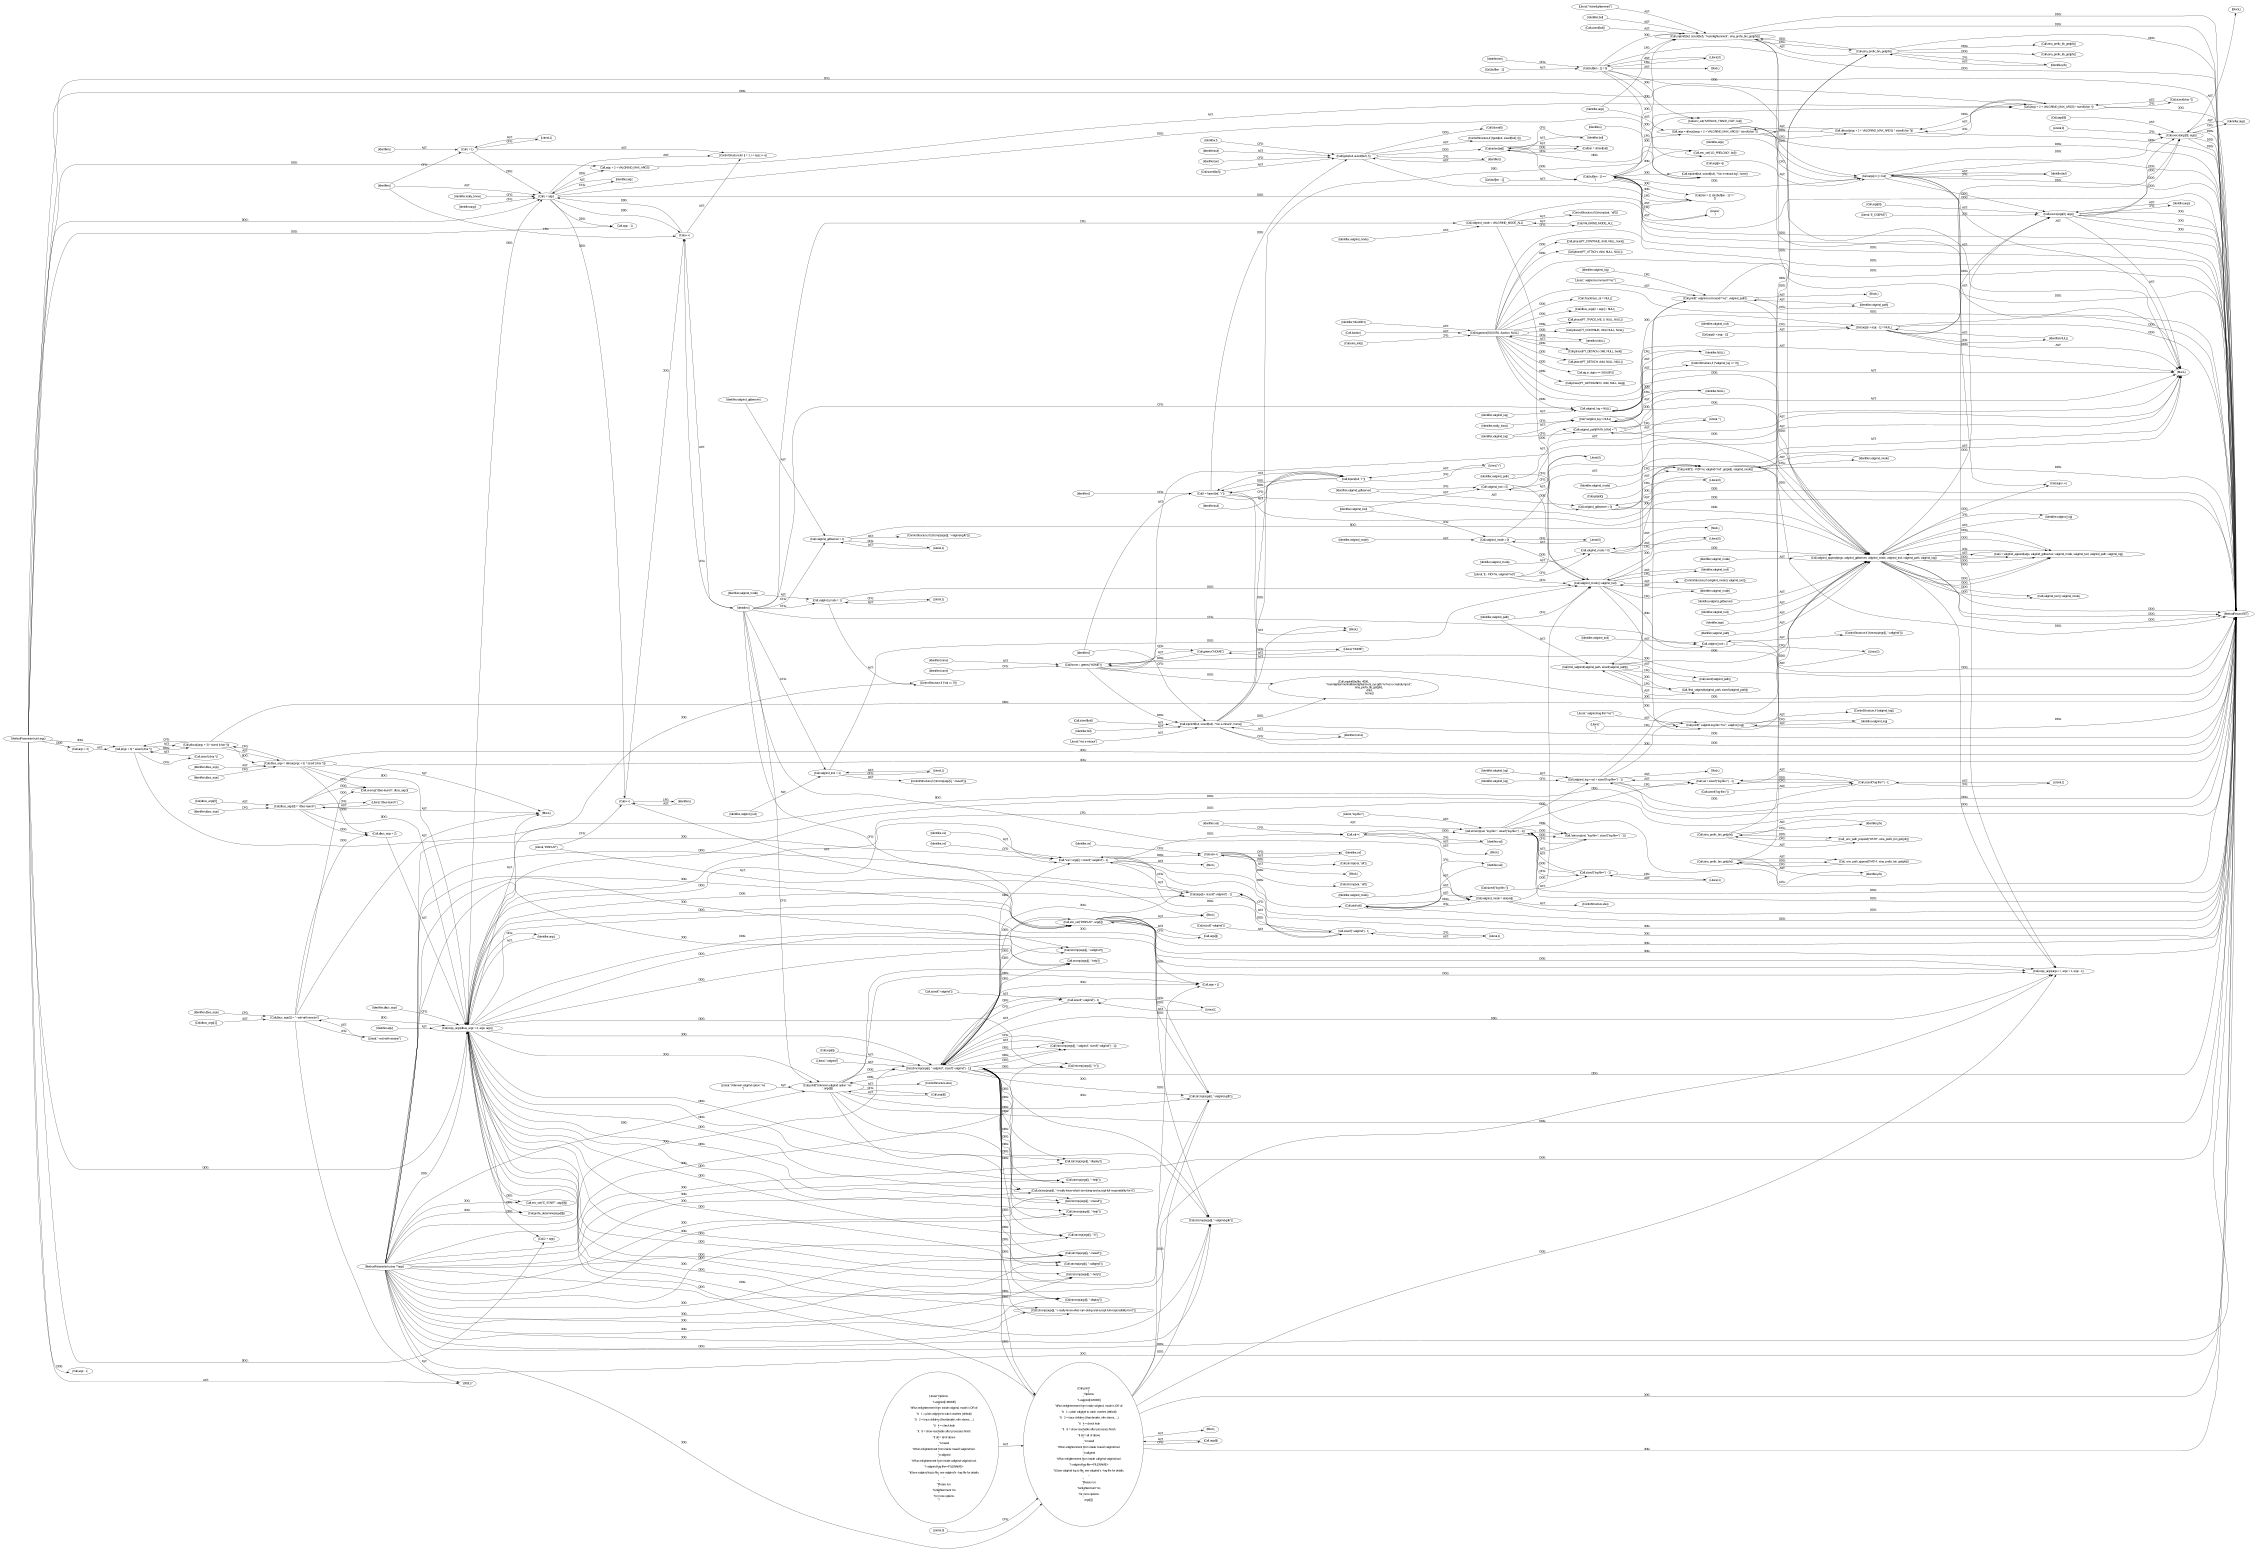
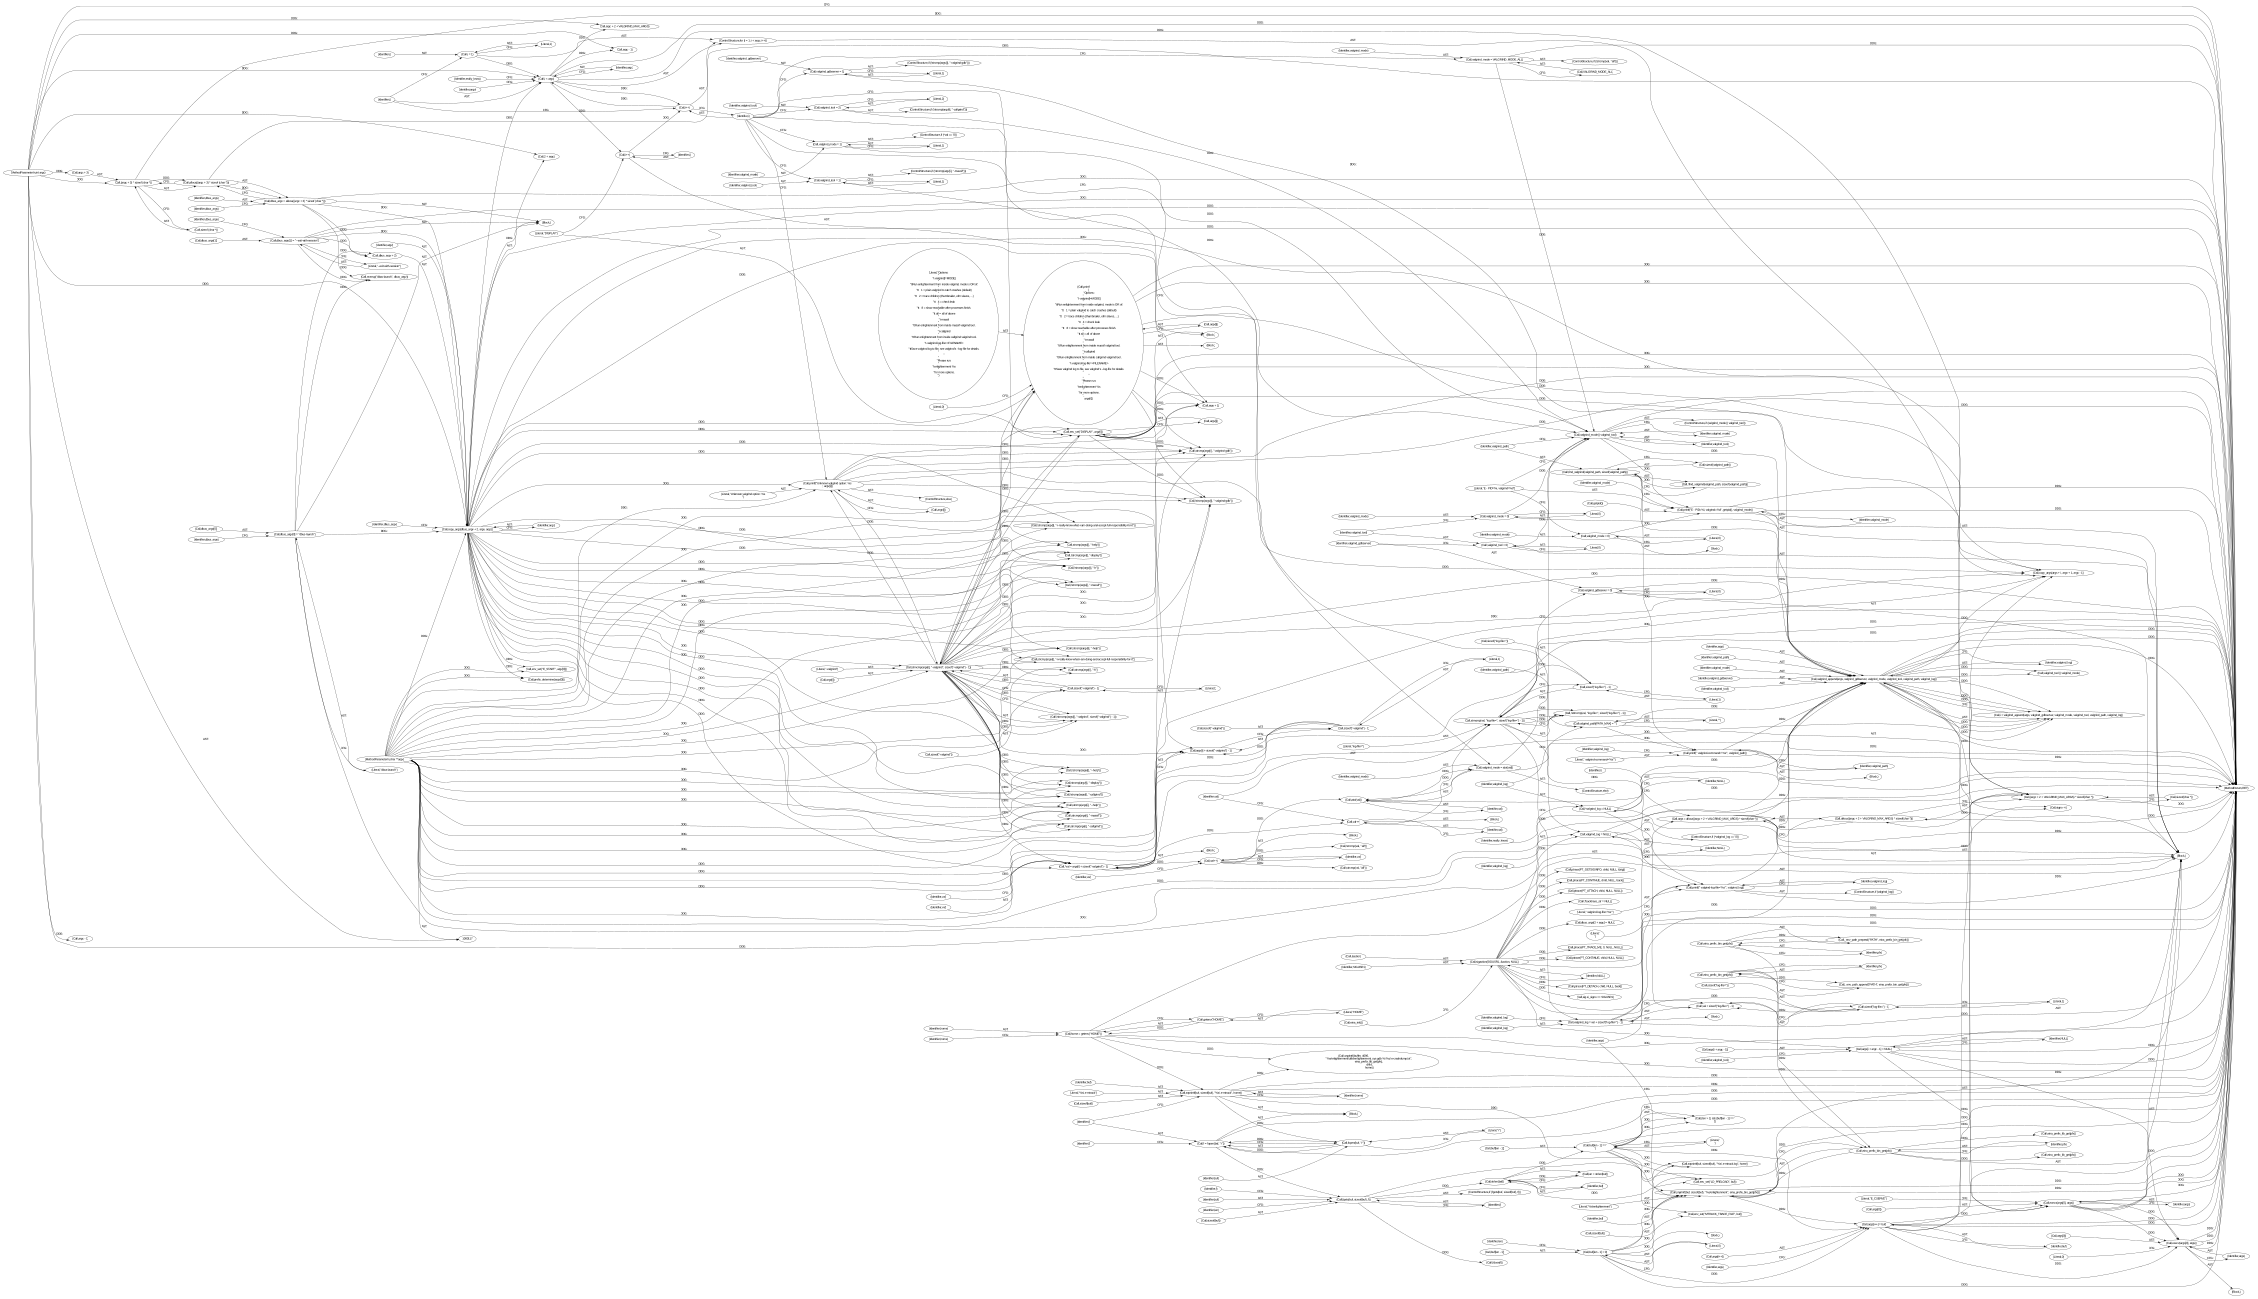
edge "(Call,argc + 2 + VALGRIND_MAX_ARGS)" -> "(Call,(argc + 2 + VALGRIND_MAX_ARGS) * sizeof(char *))": now "(ControlStructure,for (i = 1; i < argc; i++))" -> "(Call,(argc + 2 + VALGRIND_MAX_ARGS) * sizeof(char *))"
node "(Call,ptrace(PT_DETACH, child, NULL, NULL))": removed
edge "(Call,valgrind_mode || valgrind_tool)" -> "(Call,valgrind_tool = 2)": reversed
edge "(Call,copy_args(dbus_argv + 2, argv, argc))" -> "(ControlStructure,if (*val == '0'))": now "(Call,copy_args(dbus_argv + 2, argv, argc))" -> "(Call,argv + 1)"
